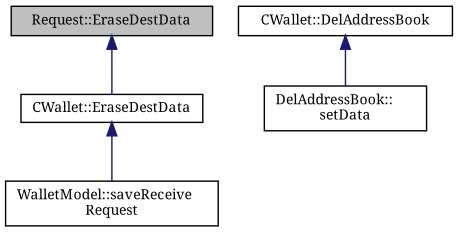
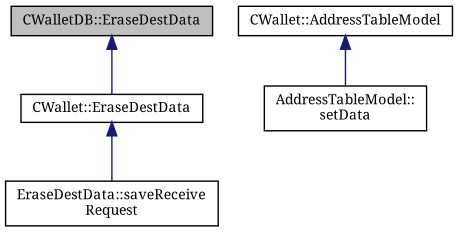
node "Request::EraseDestData": label "Request::EraseDestData" -> "CWalletDB::EraseDestData"
node "CWallet::DelAddressBook": label "CWallet::DelAddressBook" -> "CWallet::AddressTableModel"
node "DelAddressBook:: setData": label "DelAddressBook:: setData" -> "AddressTableModel:: setData"
node "WalletModel::saveReceive Request": label "WalletModel::saveReceive Request" -> "EraseDestData::saveReceive Request"
